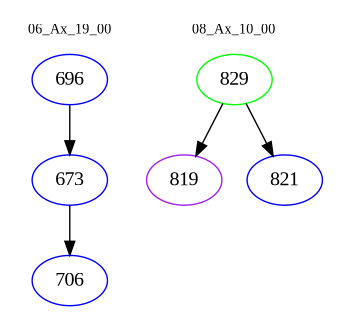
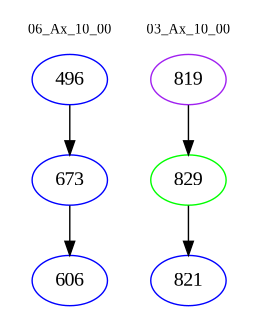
cluster "06_Ax_19_00": label "06_Ax_19_00" -> "06_Ax_10_00"
cluster "08_Ax_10_00": label "08_Ax_10_00" -> "03_Ax_10_00"
node "696": label "696" -> "496"
edge "829" -> "819": reversed
node "706": label "706" -> "606"
